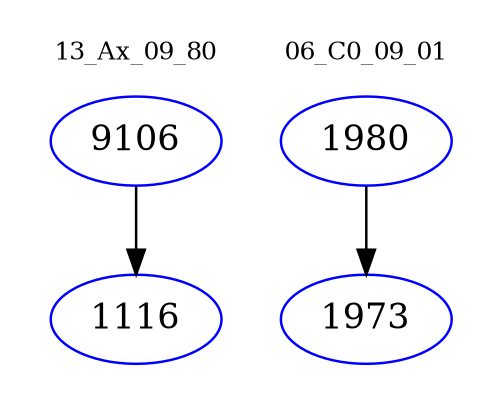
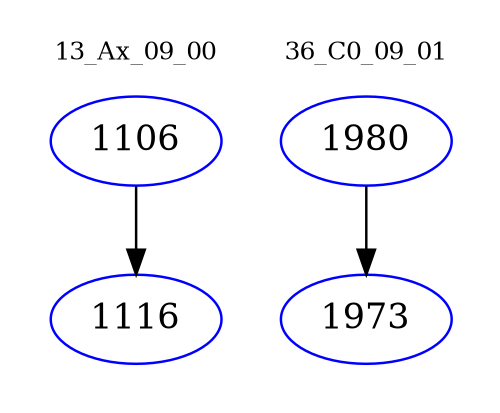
cluster "13_Ax_09_80": label "13_Ax_09_80" -> "13_Ax_09_00"
cluster "06_C0_09_01": label "06_C0_09_01" -> "36_C0_09_01"
node "9106": label "9106" -> "1106"
